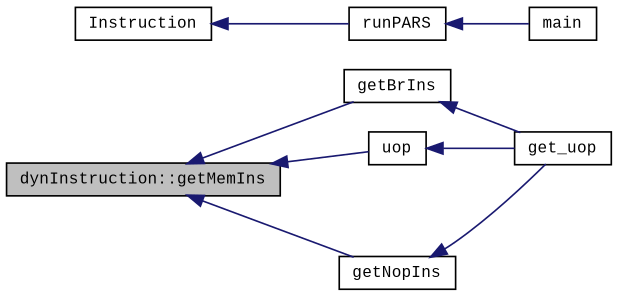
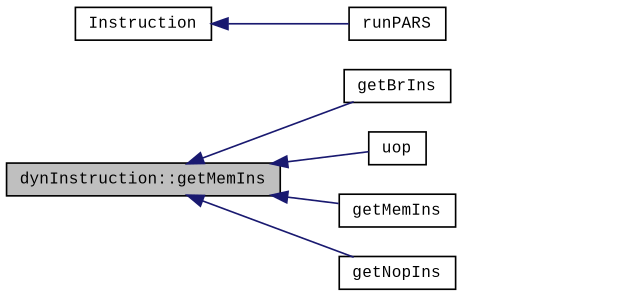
node "main": removed
node "get_uop": removed
node "getMemIns": added
